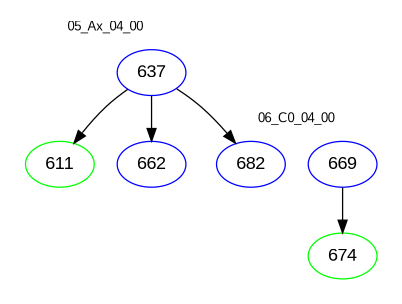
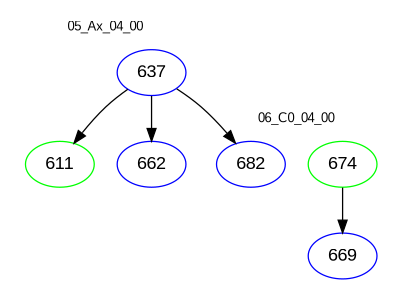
edge "669" -> "674": reversed
